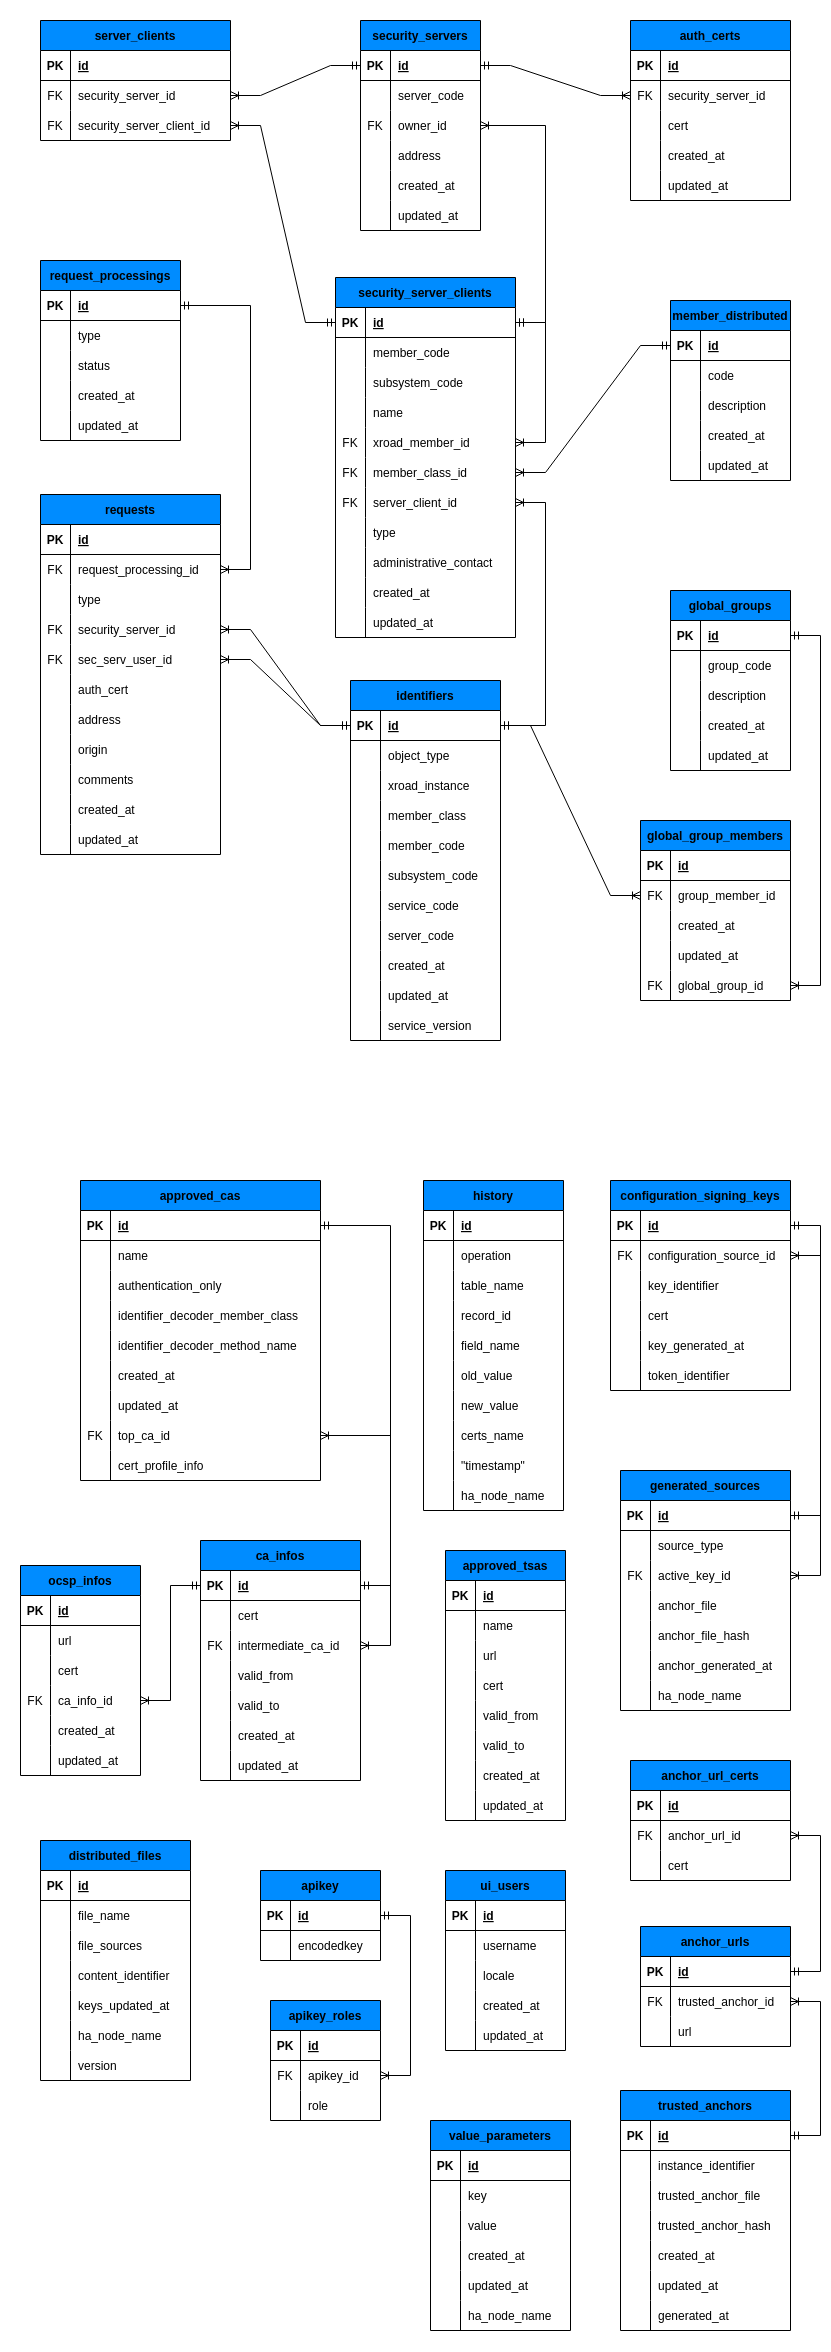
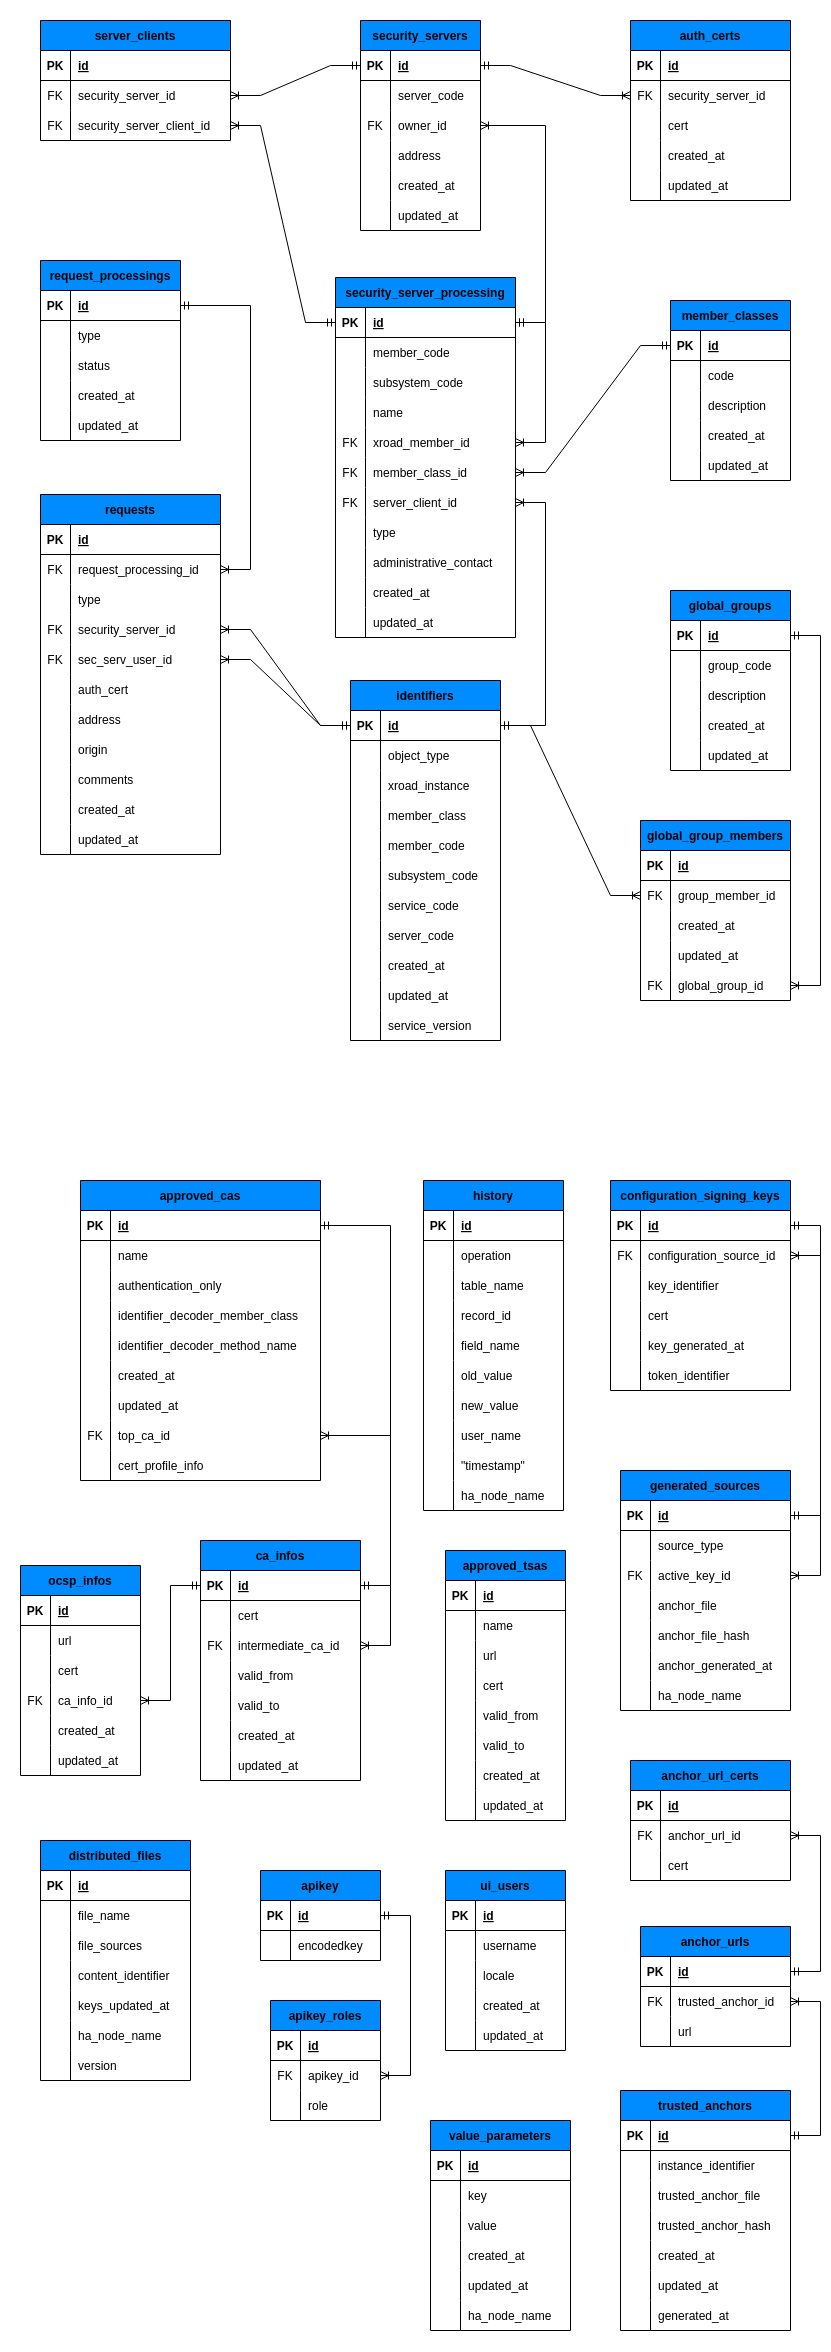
node "security_server_clients": label "security_server_clients" -> "security_server_processing"
node "member_distributed": label "member_distributed" -> "member_classes"
node "certs_name": label "certs_name" -> "user_name"
